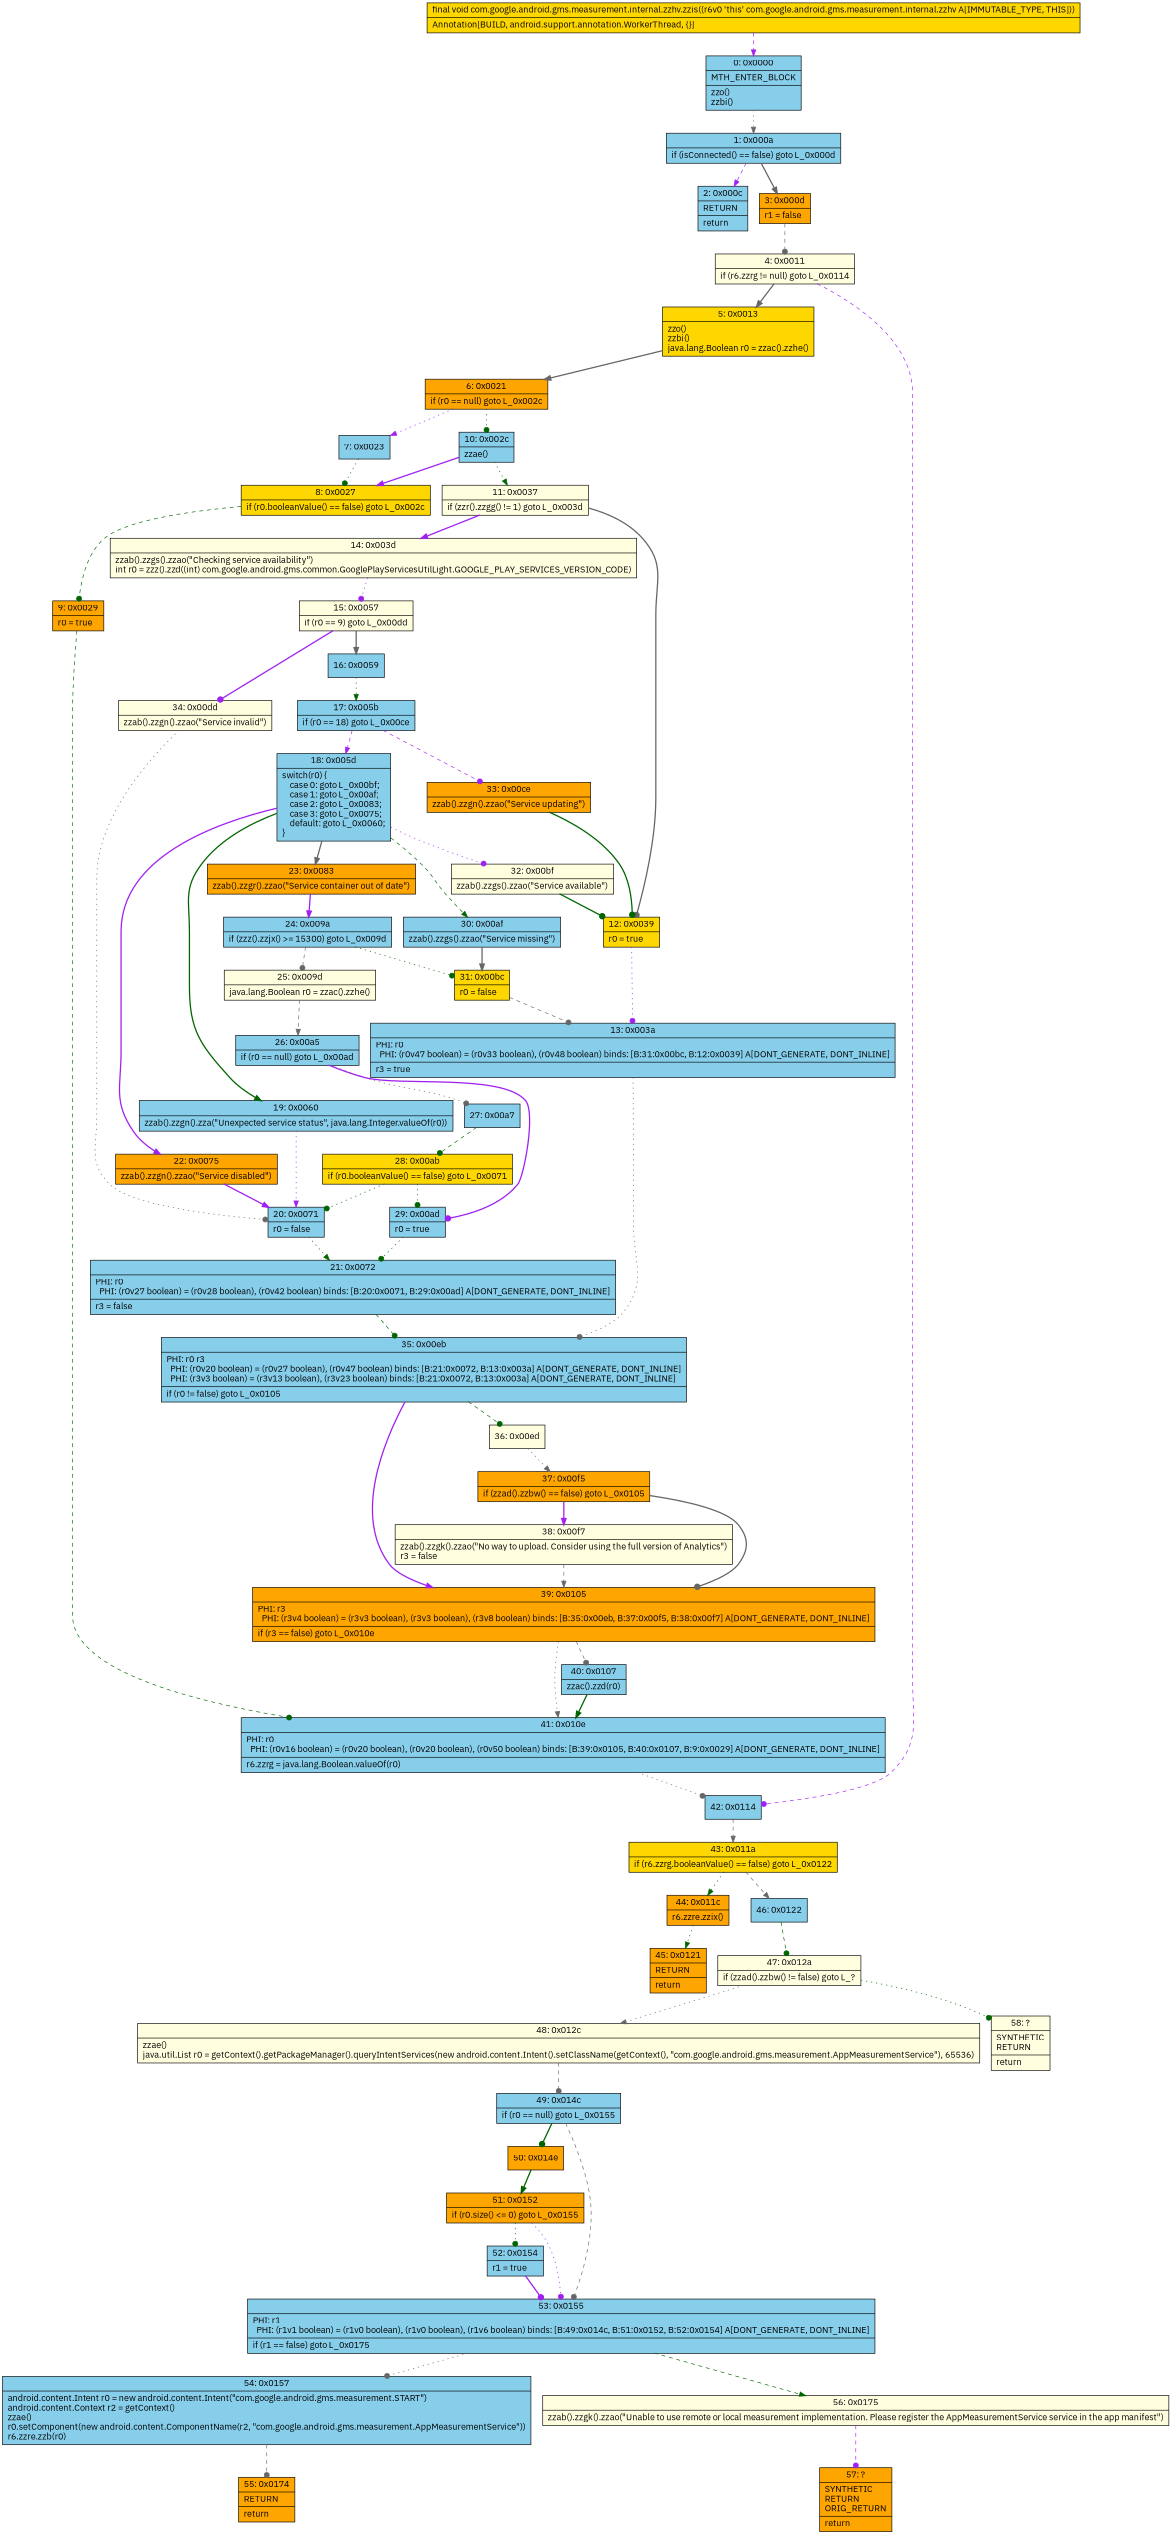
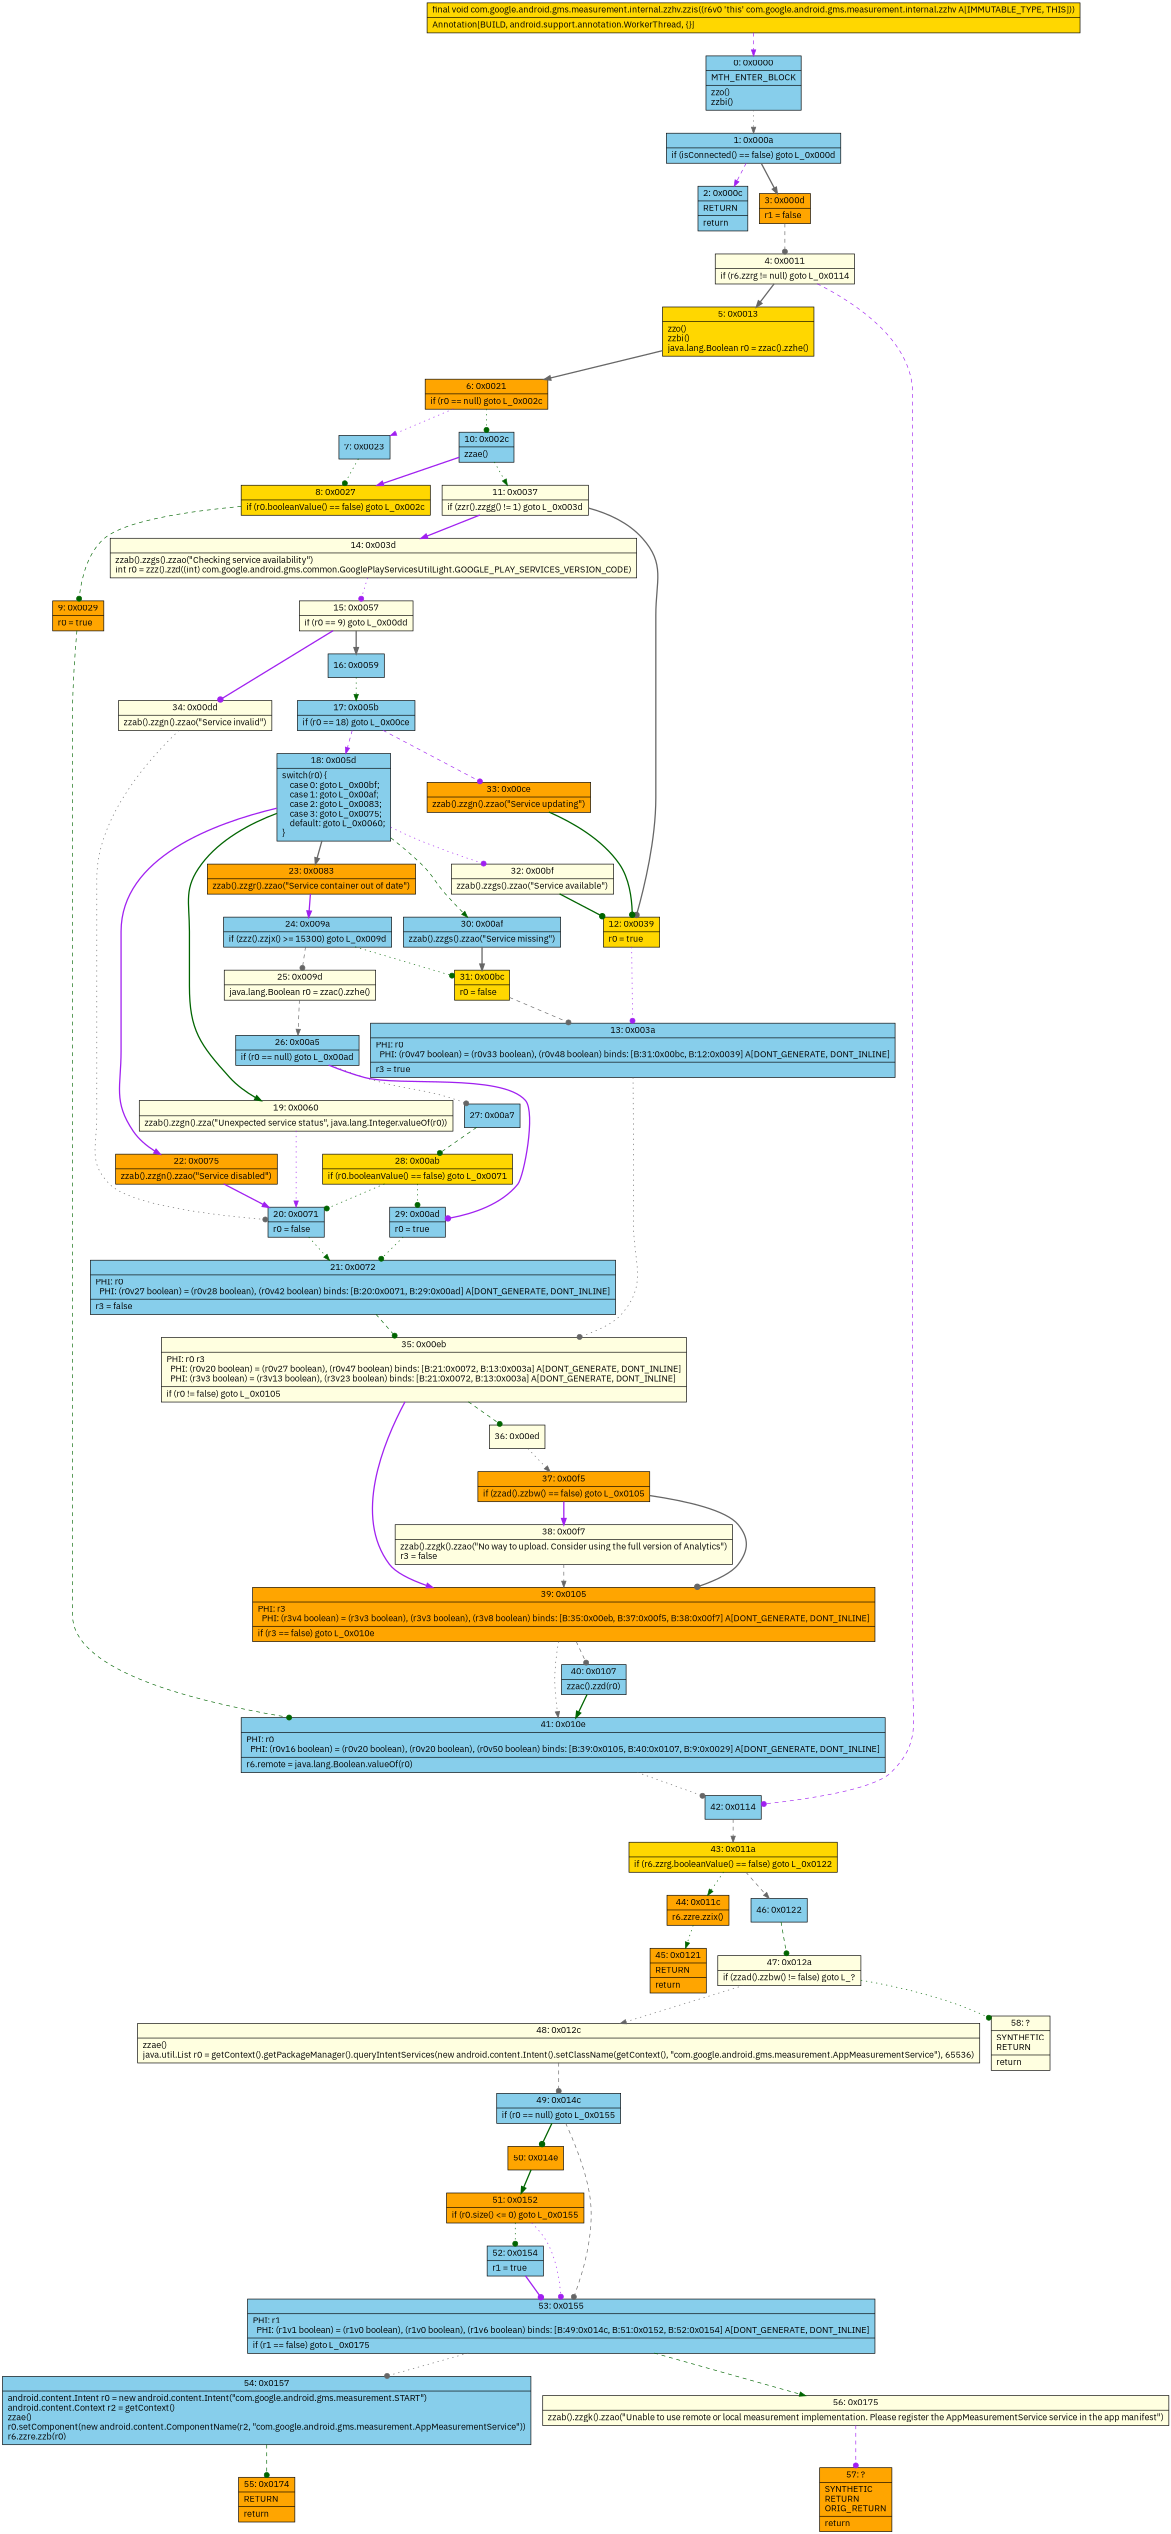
node "19: 0x0060": fillcolor skyblue -> lightyellow
node "35: 0x00eb": fillcolor skyblue -> lightyellow
node "41: 0x010e": text "r6.zzrg = java.lang.Boolean.valueOf(r0)" -> "r6.remote = java.lang.Boolean.valueOf(r0)"
edge "54: 0x0157" -> "55: 0x0174": color gray40 -> darkgreen
